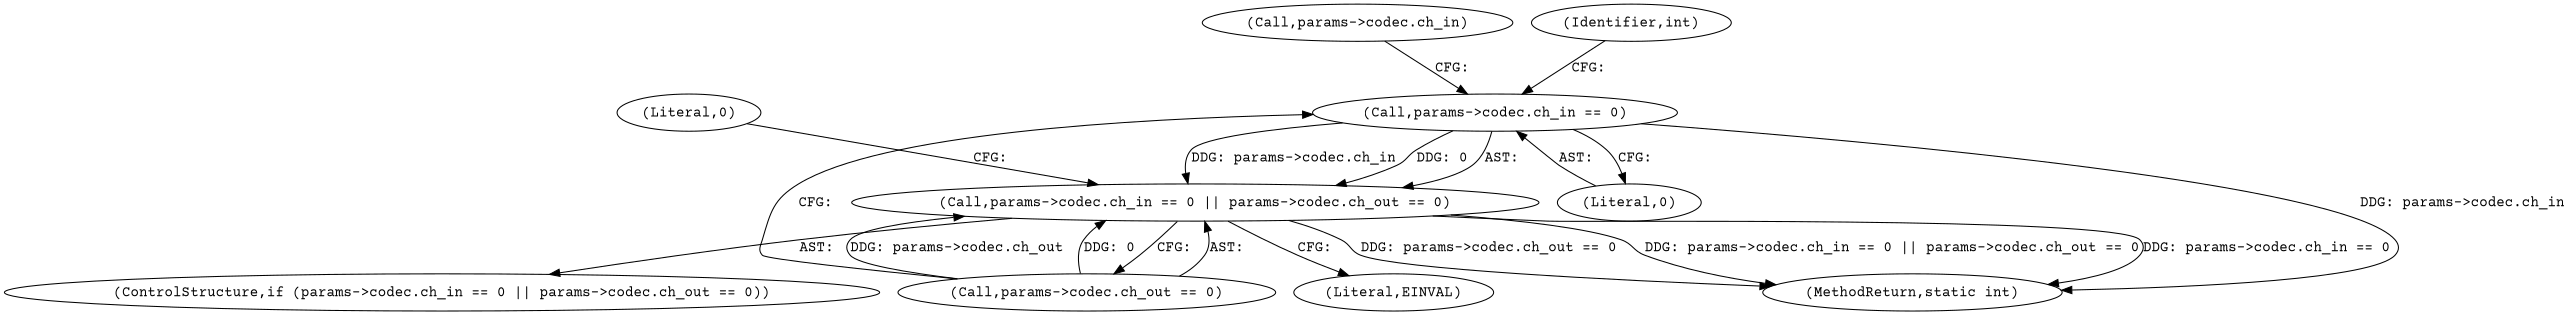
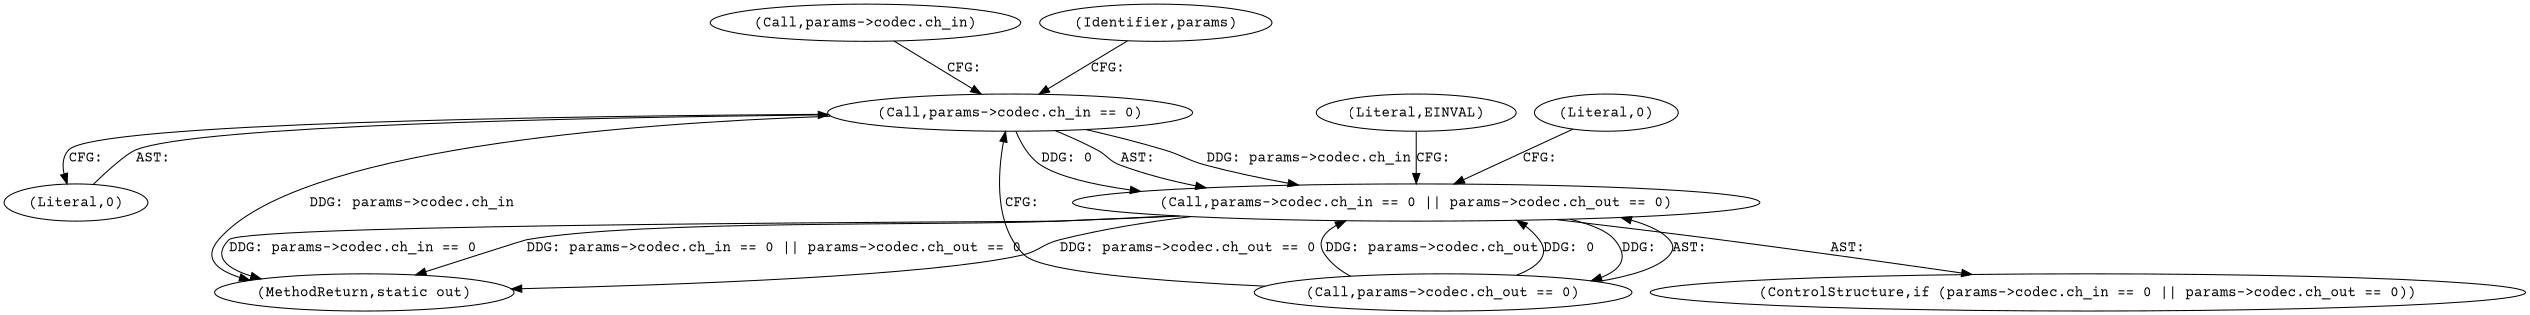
node "(Identifier,int)": label "(Identifier,int)" -> "(Identifier,params)"
edge "(Call,params->codec.ch_in == 0 || params->codec.ch_out == 0)" -> "(Call,params->codec.ch_out == 0)": label "CFG: " -> "DDG: "
edge "(Call,params->codec.ch_in == 0 || params->codec.ch_out == 0)" -> "(Literal,EINVAL)": reversed
node "(MethodReturn,static int)": label "(MethodReturn,static int)" -> "(MethodReturn,static out)"
